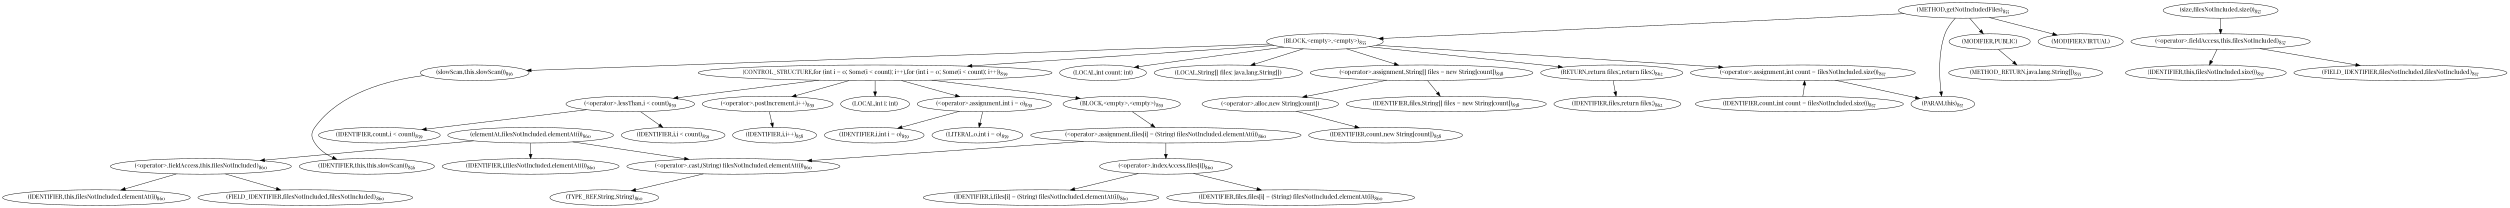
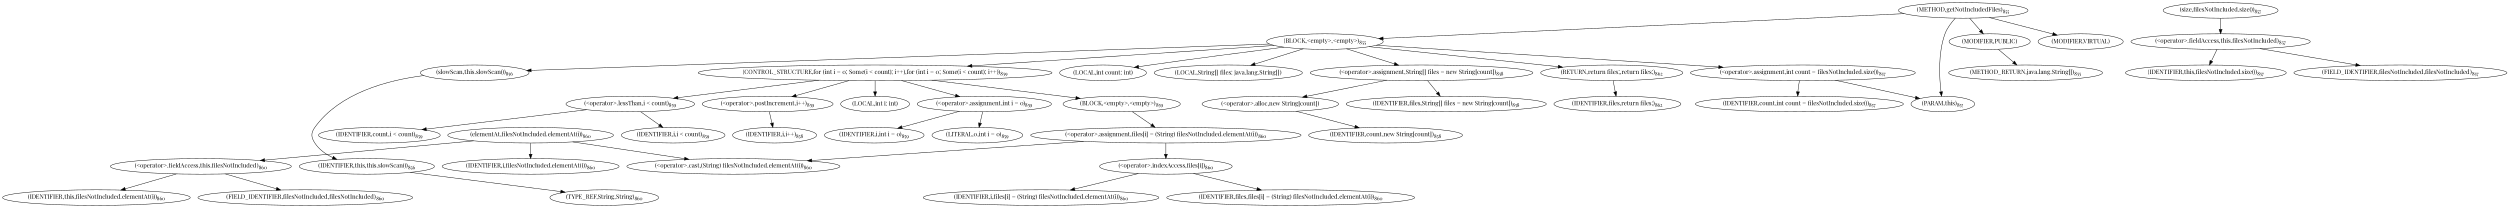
edge "(IDENTIFIER,count,int count = filesNotIncluded.size())" -> "(<operator>.assignment,int count = filesNotIncluded.size())": reversed
edge "(<operator>.cast,(String) filesNotIncluded.elementAt(i))" -> "(TYPE_REF,String,String)": now "(IDENTIFIER,this,this.slowScan())" -> "(TYPE_REF,String,String)"
